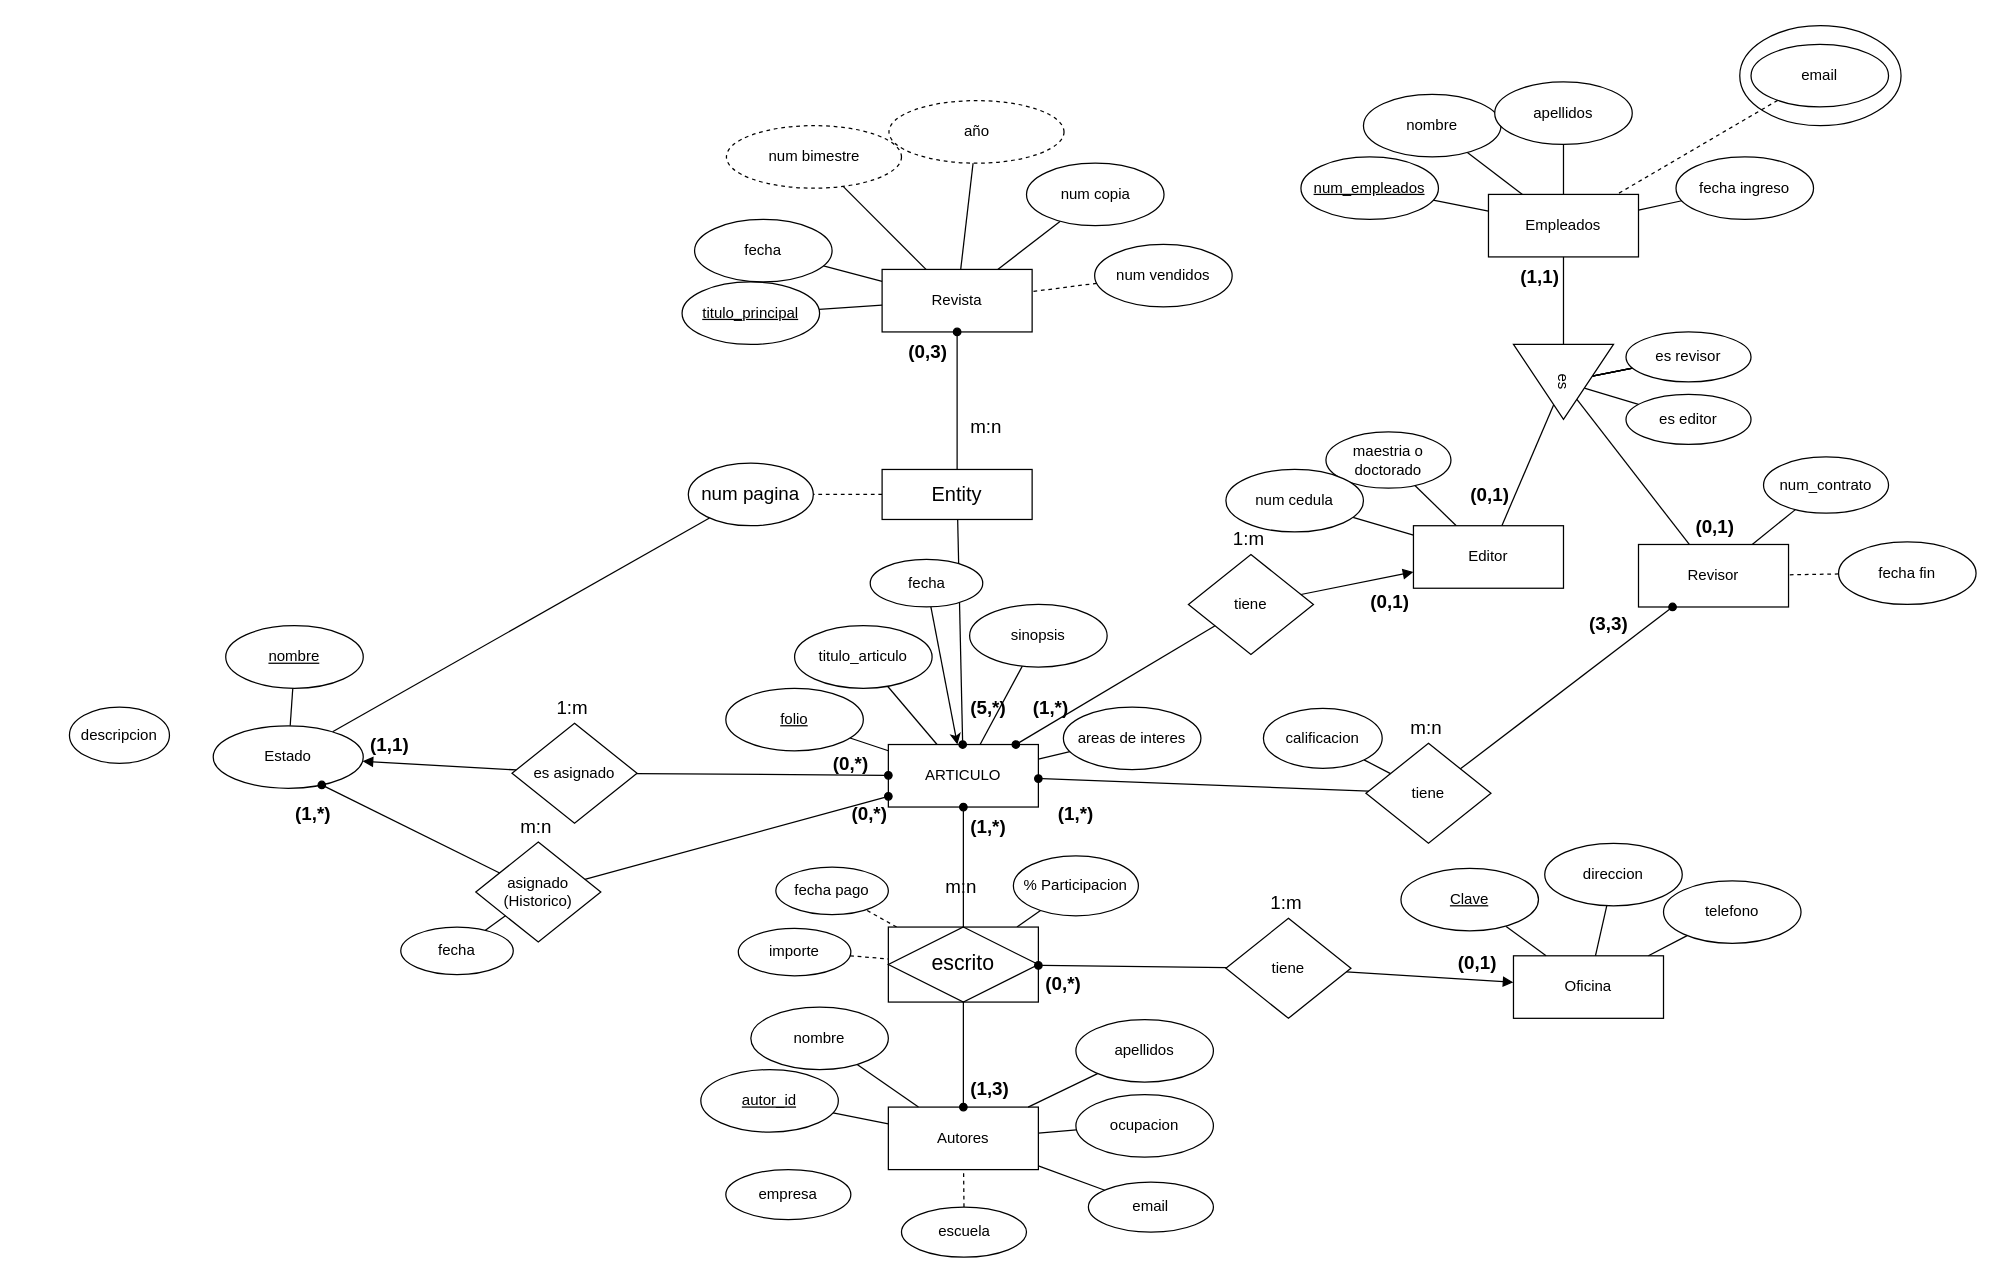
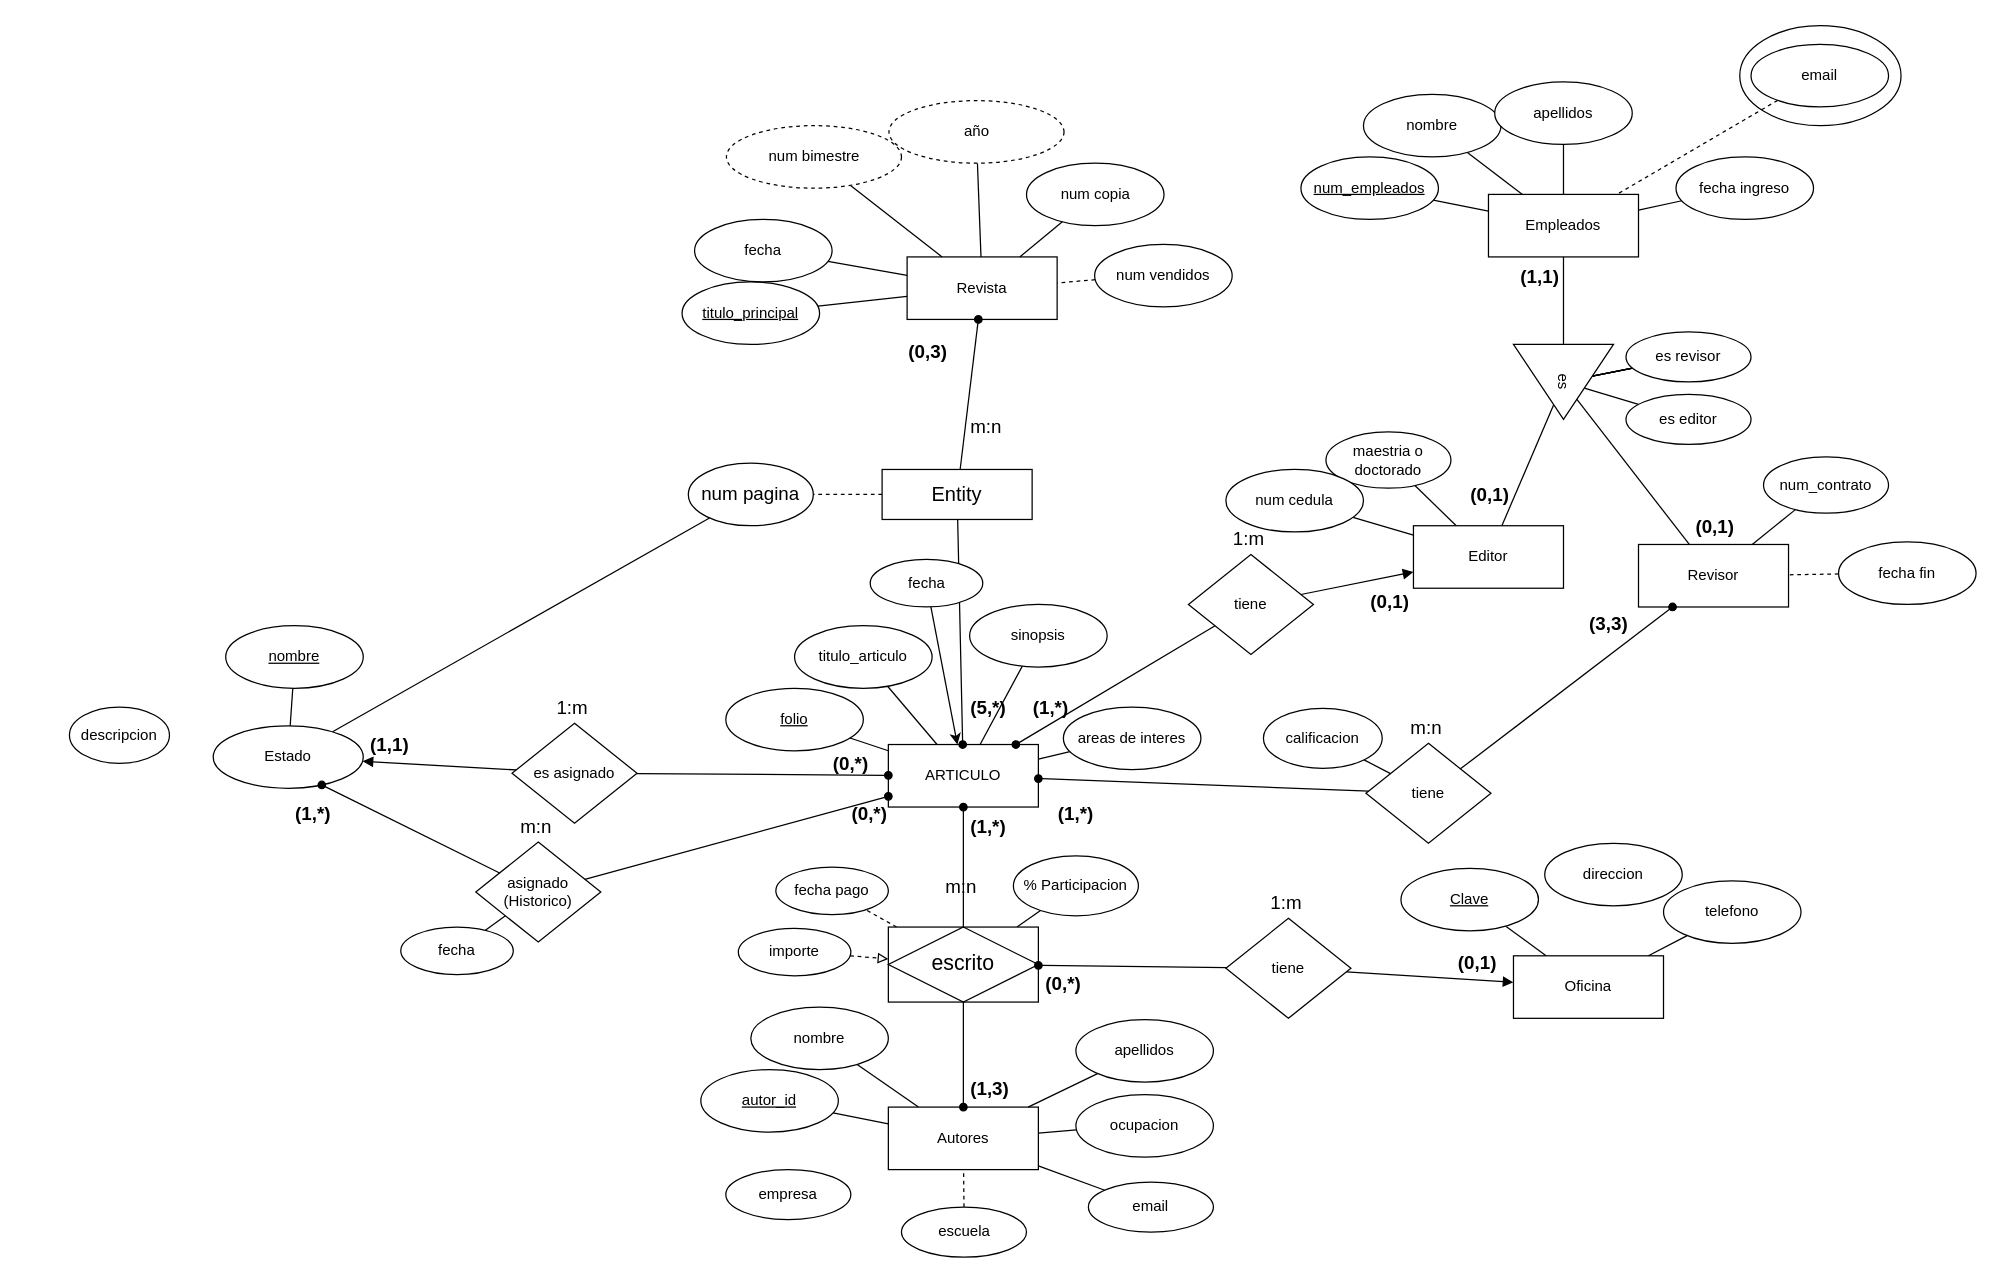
node "Revista": moved (957, 301) -> (982, 288)
edge "direccion" -- "Oficina": removed
edge "importe" -- "escrito": arrowhead none -> block
